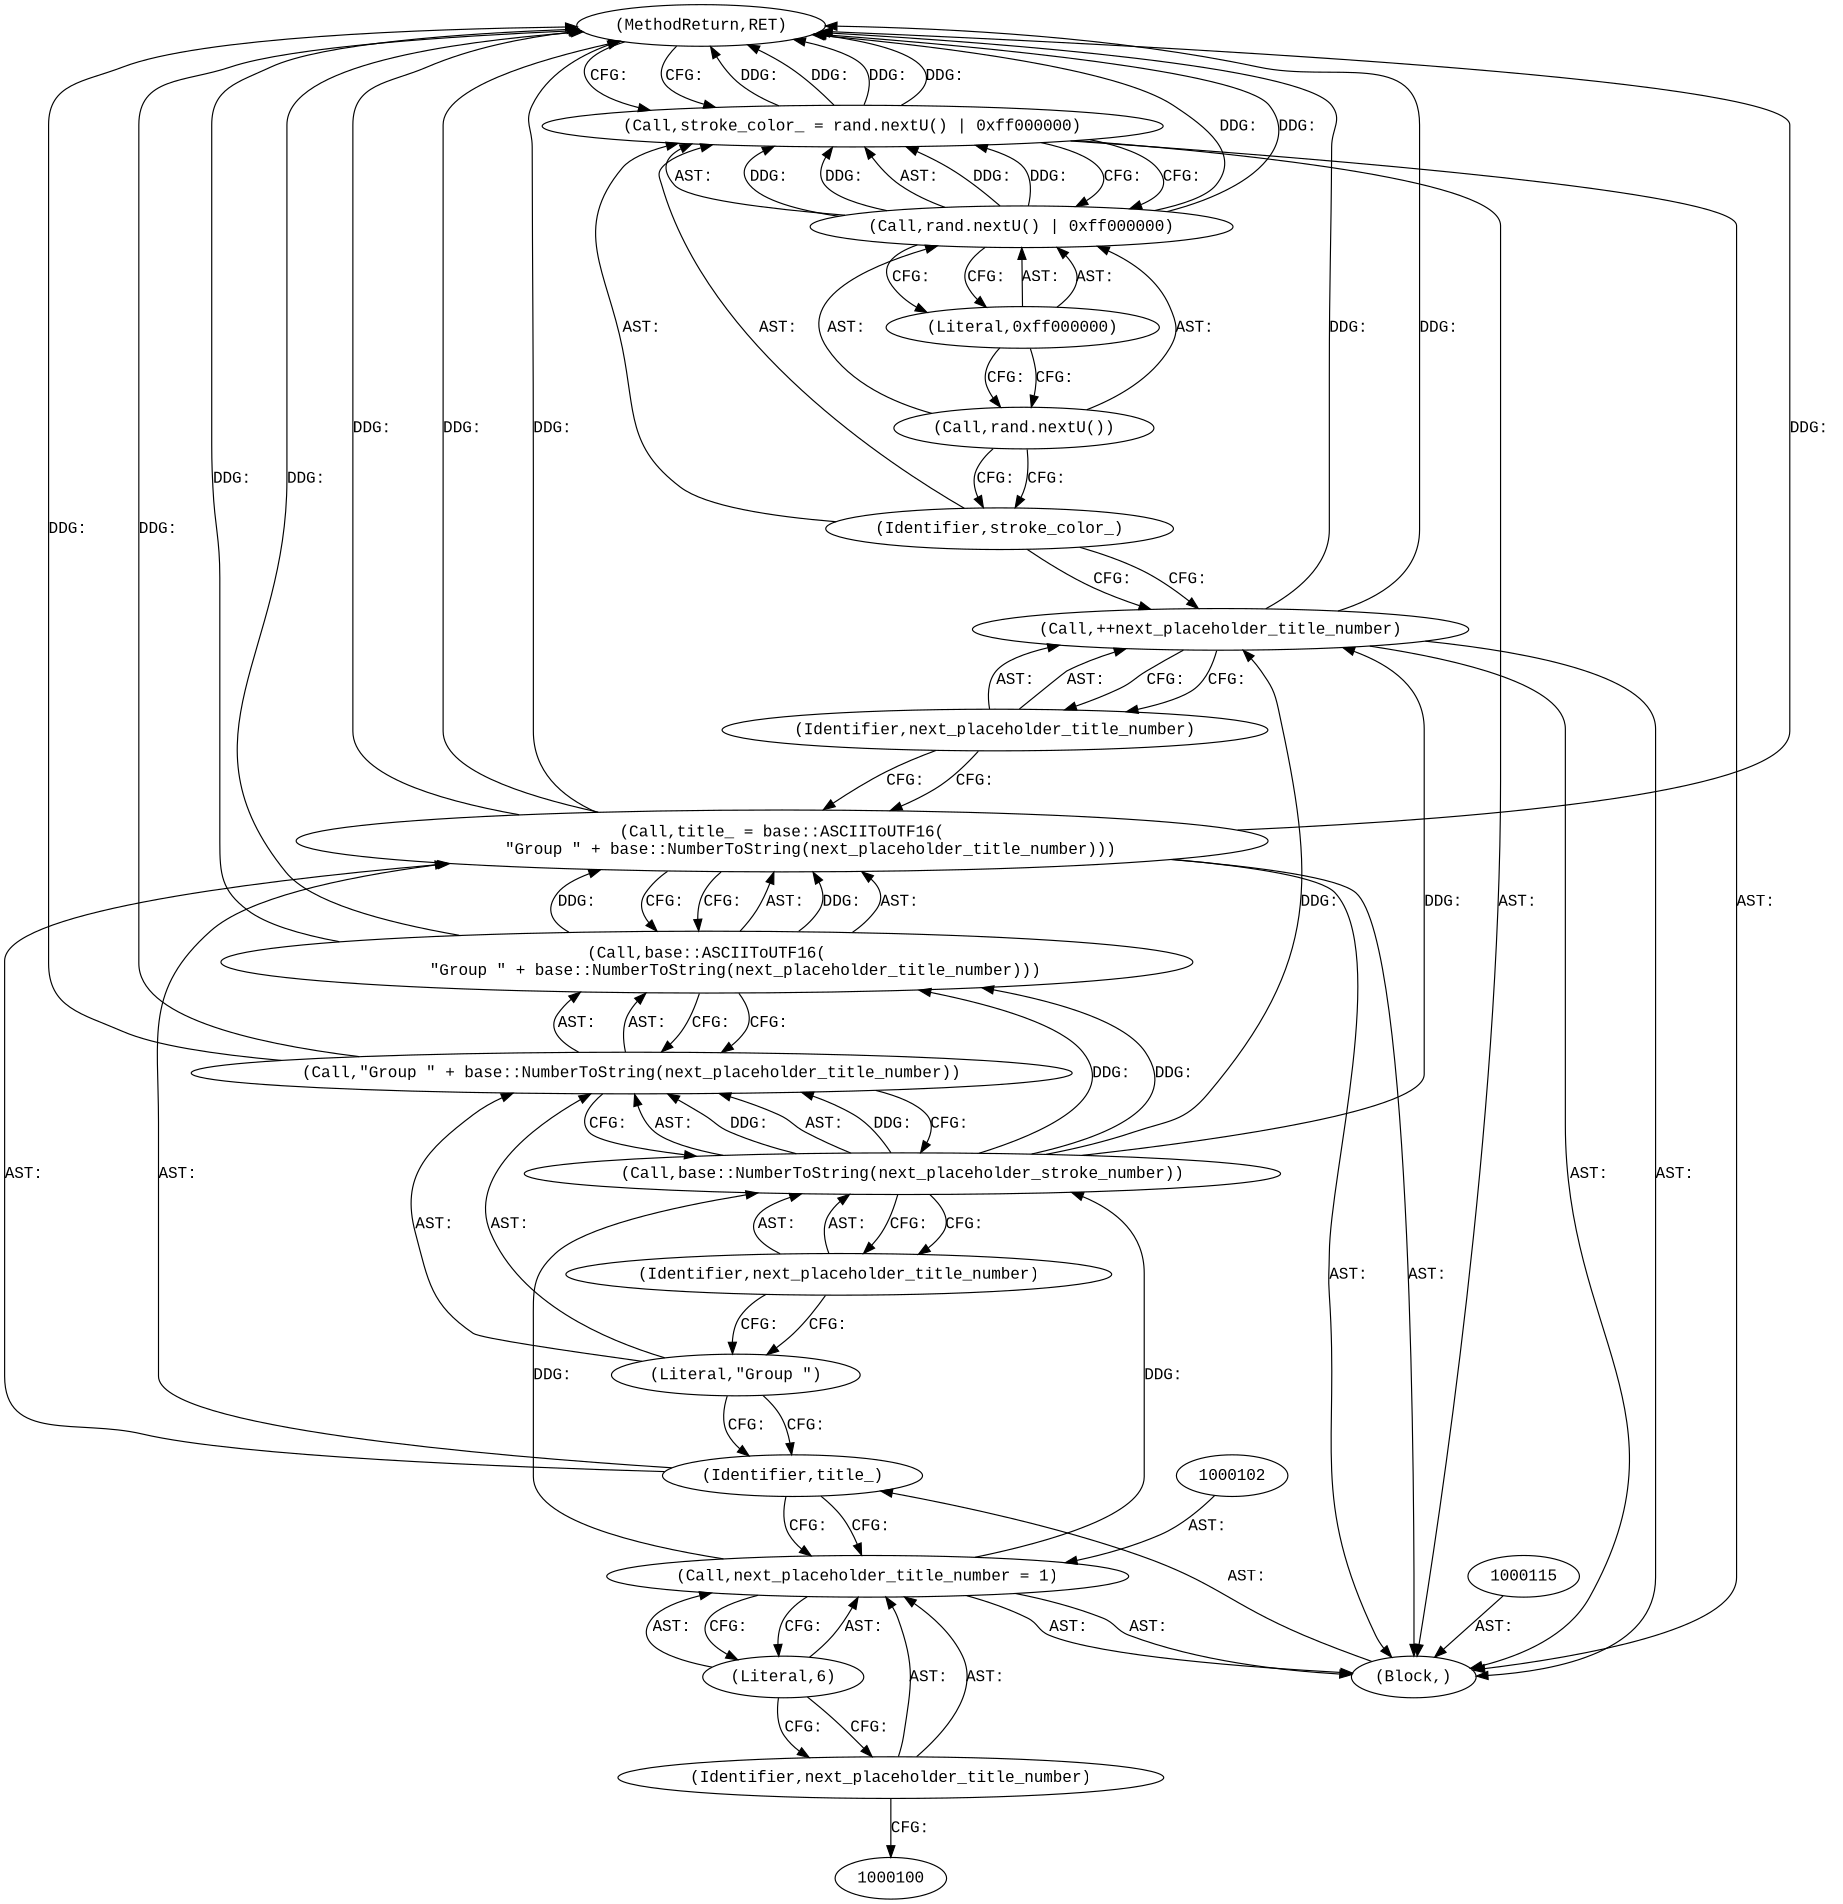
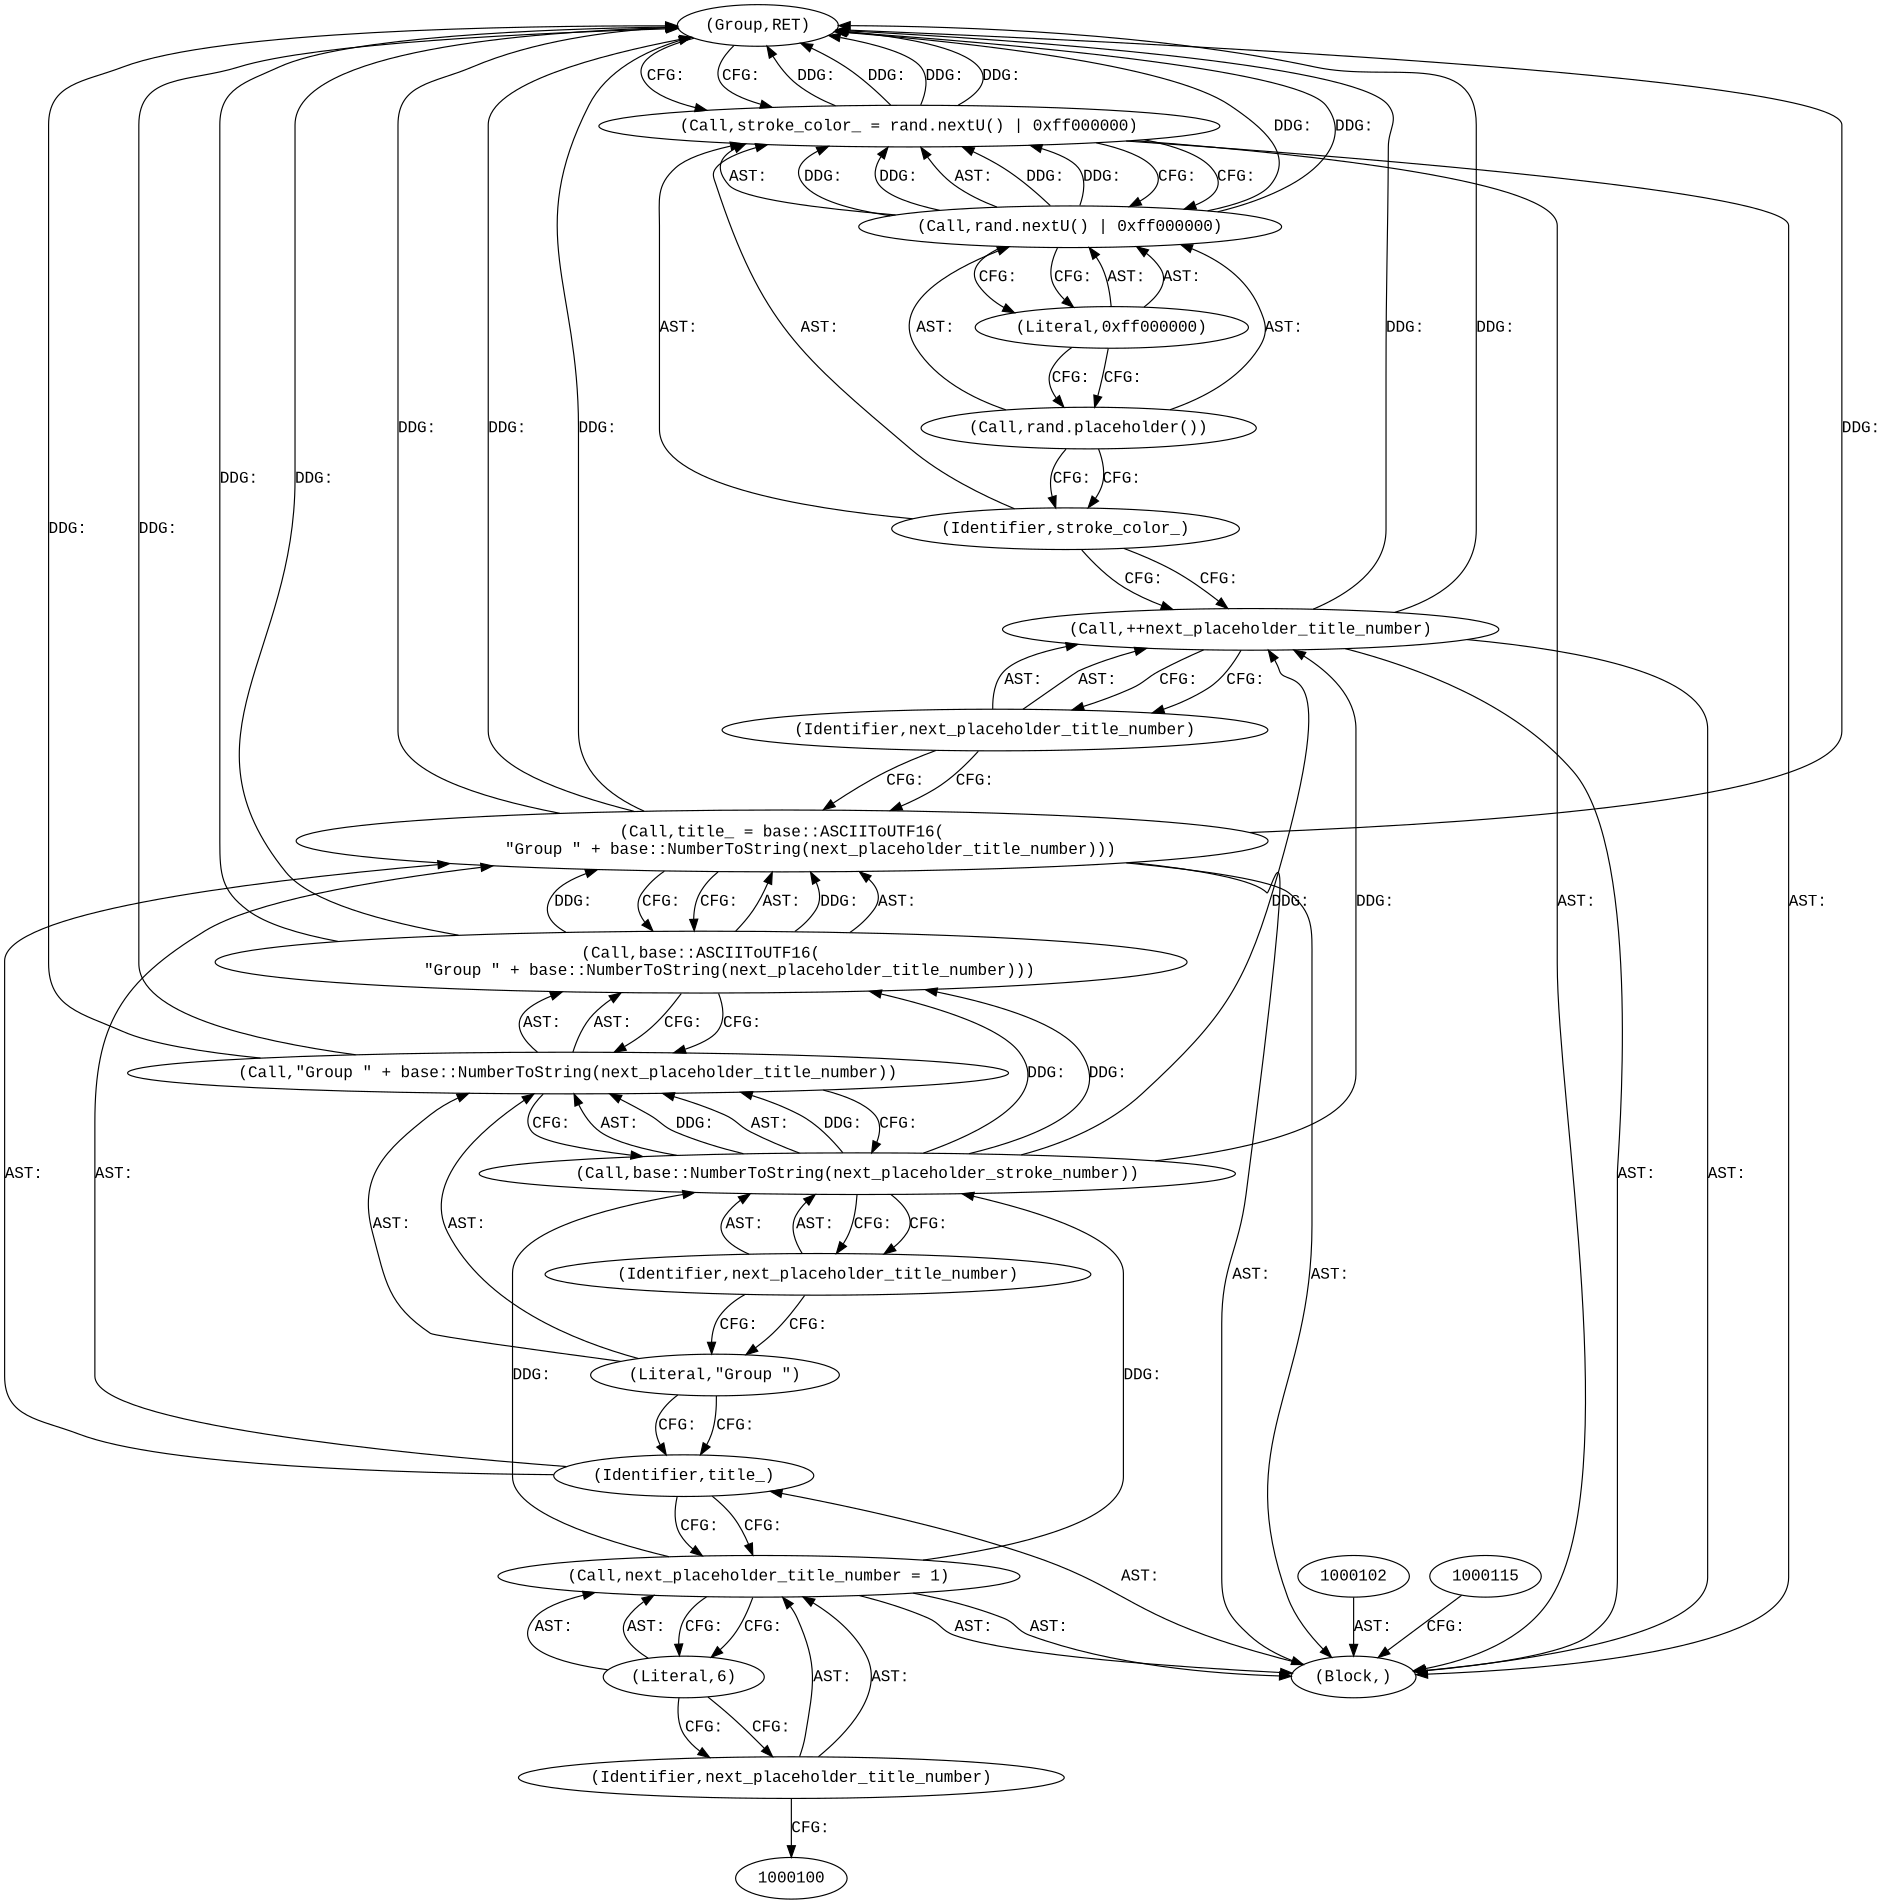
node "(MethodReturn,RET)": label "(MethodReturn,RET)" -> "(Group,RET)"
node "(Call,rand.nextU())": label "(Call,rand.nextU())" -> "(Call,rand.placeholder())"
edge "1000102" -> "(Call,next_placeholder_title_number = 1)": now "1000102" -> "(Block,)"
edge "1000115" -> "(Block,)": label "AST: " -> "CFG: "
